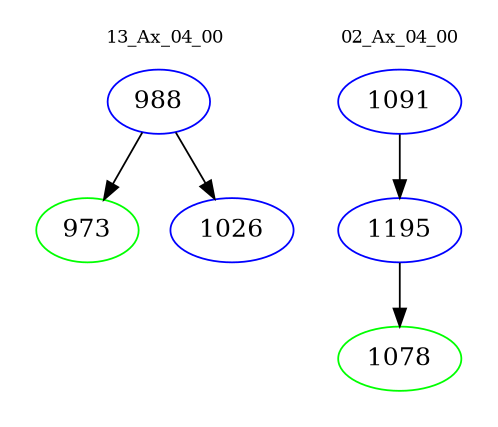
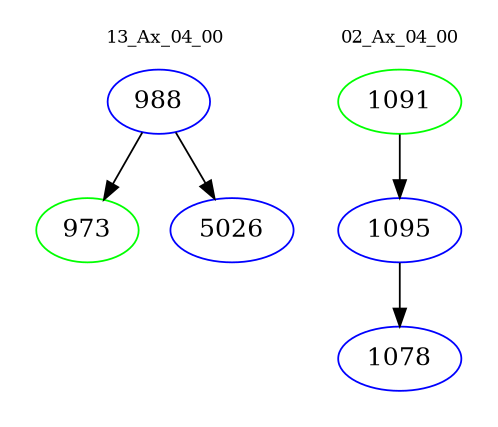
node "1091": color blue -> green
node "1026": label "1026" -> "5026"
node "1195": label "1195" -> "1095"
node "1078": color green -> blue
